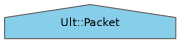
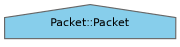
node "Ult::Packet": label "Ult::Packet" -> "Packet::Packet"
